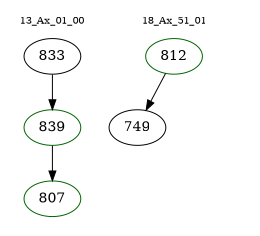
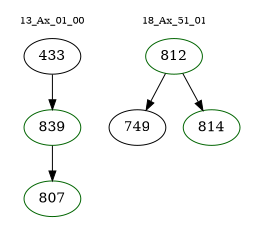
node "833": label "833" -> "433"
node "814": added
